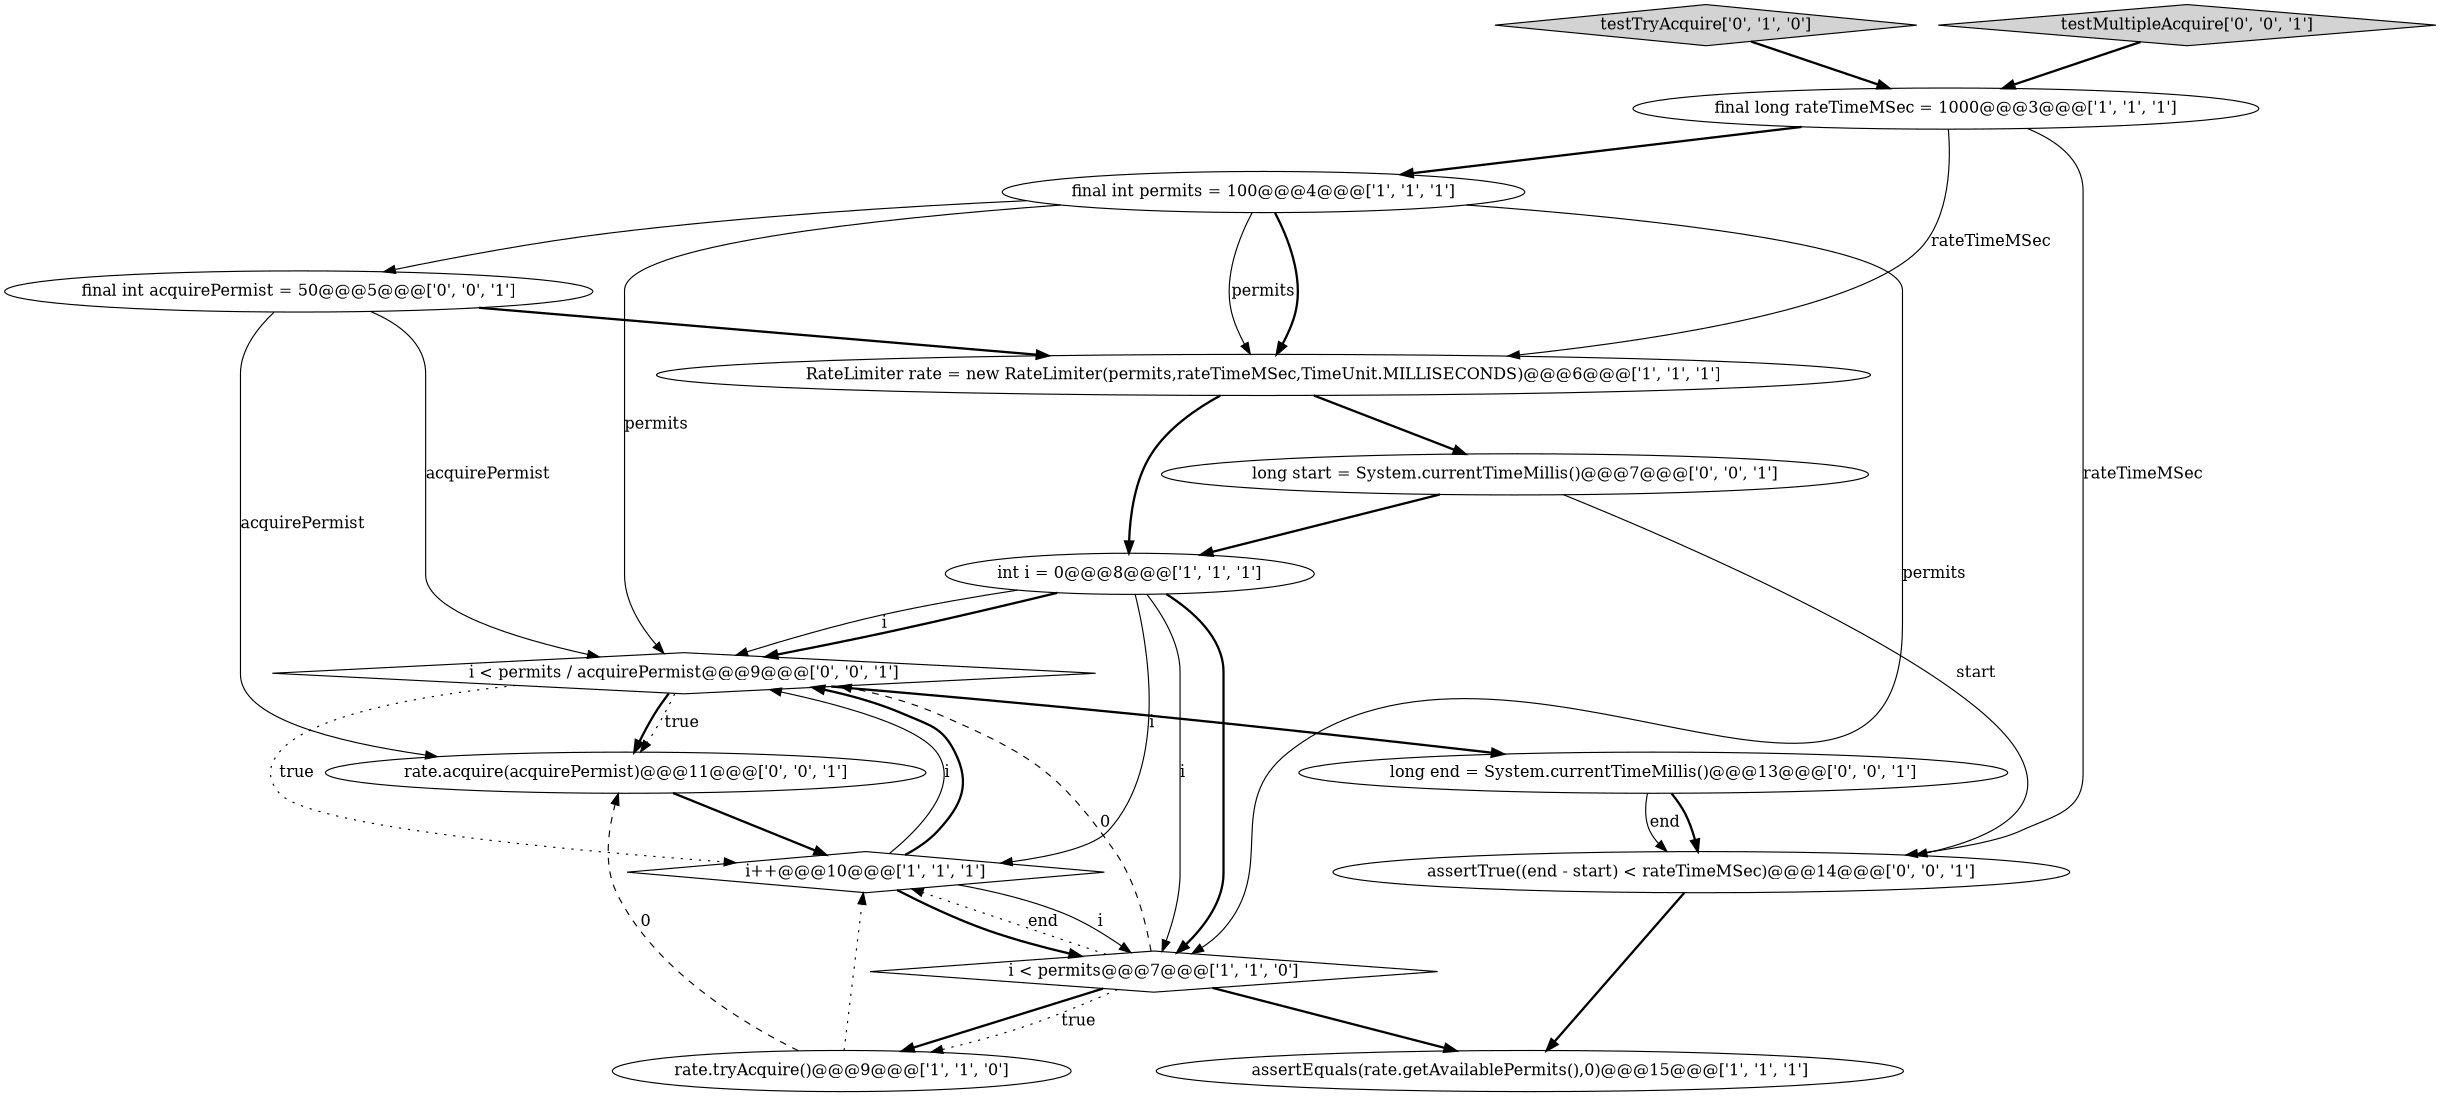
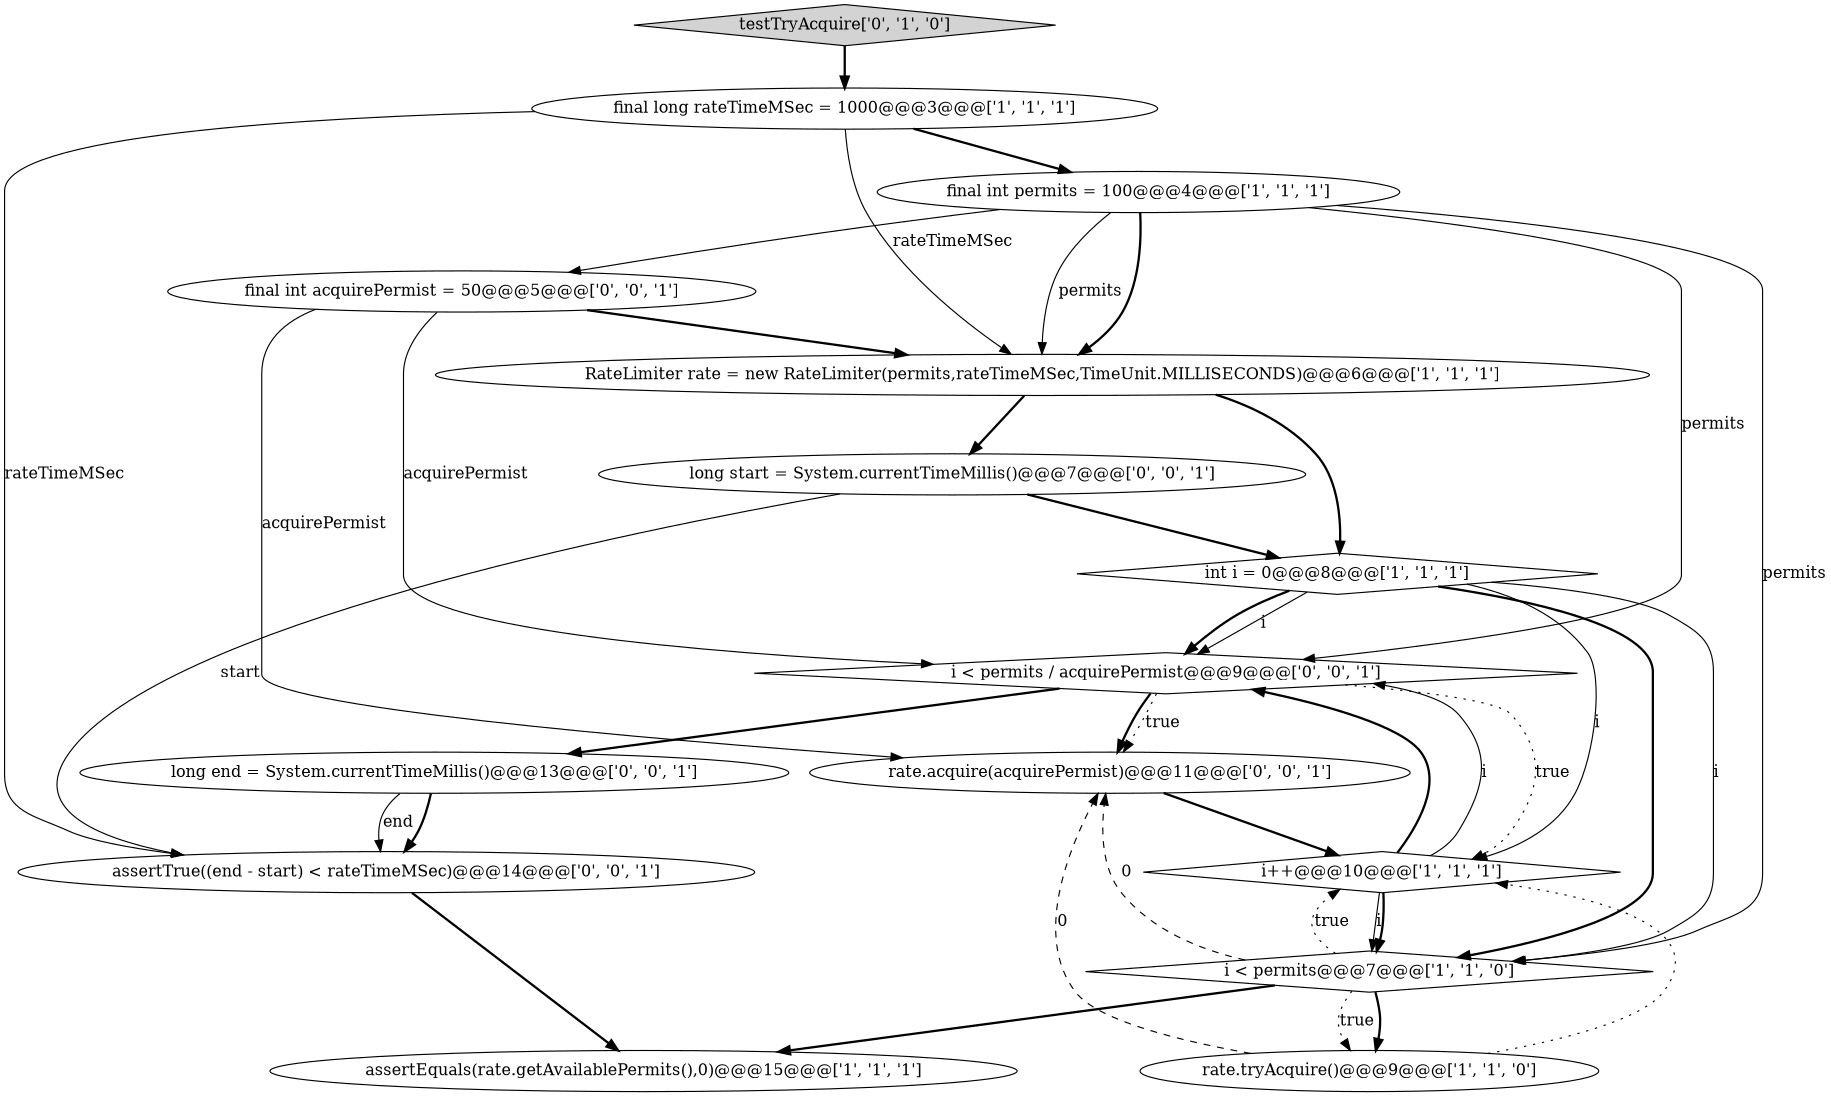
node "testMultipleAcquire['0', '0', '1']": removed
node "int i = 0@@@8@@@['1', '1', '1']": shape ellipse -> diamond
edge "i < permits@@@7@@@['1', '1', '0']" -> "i < permits / acquirePermist@@@9@@@['0', '0', '1']": now "i < permits@@@7@@@['1', '1', '0']" -> "rate.acquire(acquirePermist)@@@11@@@['0', '0', '1']"
edge "i < permits@@@7@@@['1', '1', '0']" -> "i++@@@10@@@['1', '1', '1']": label "end" -> "true"
